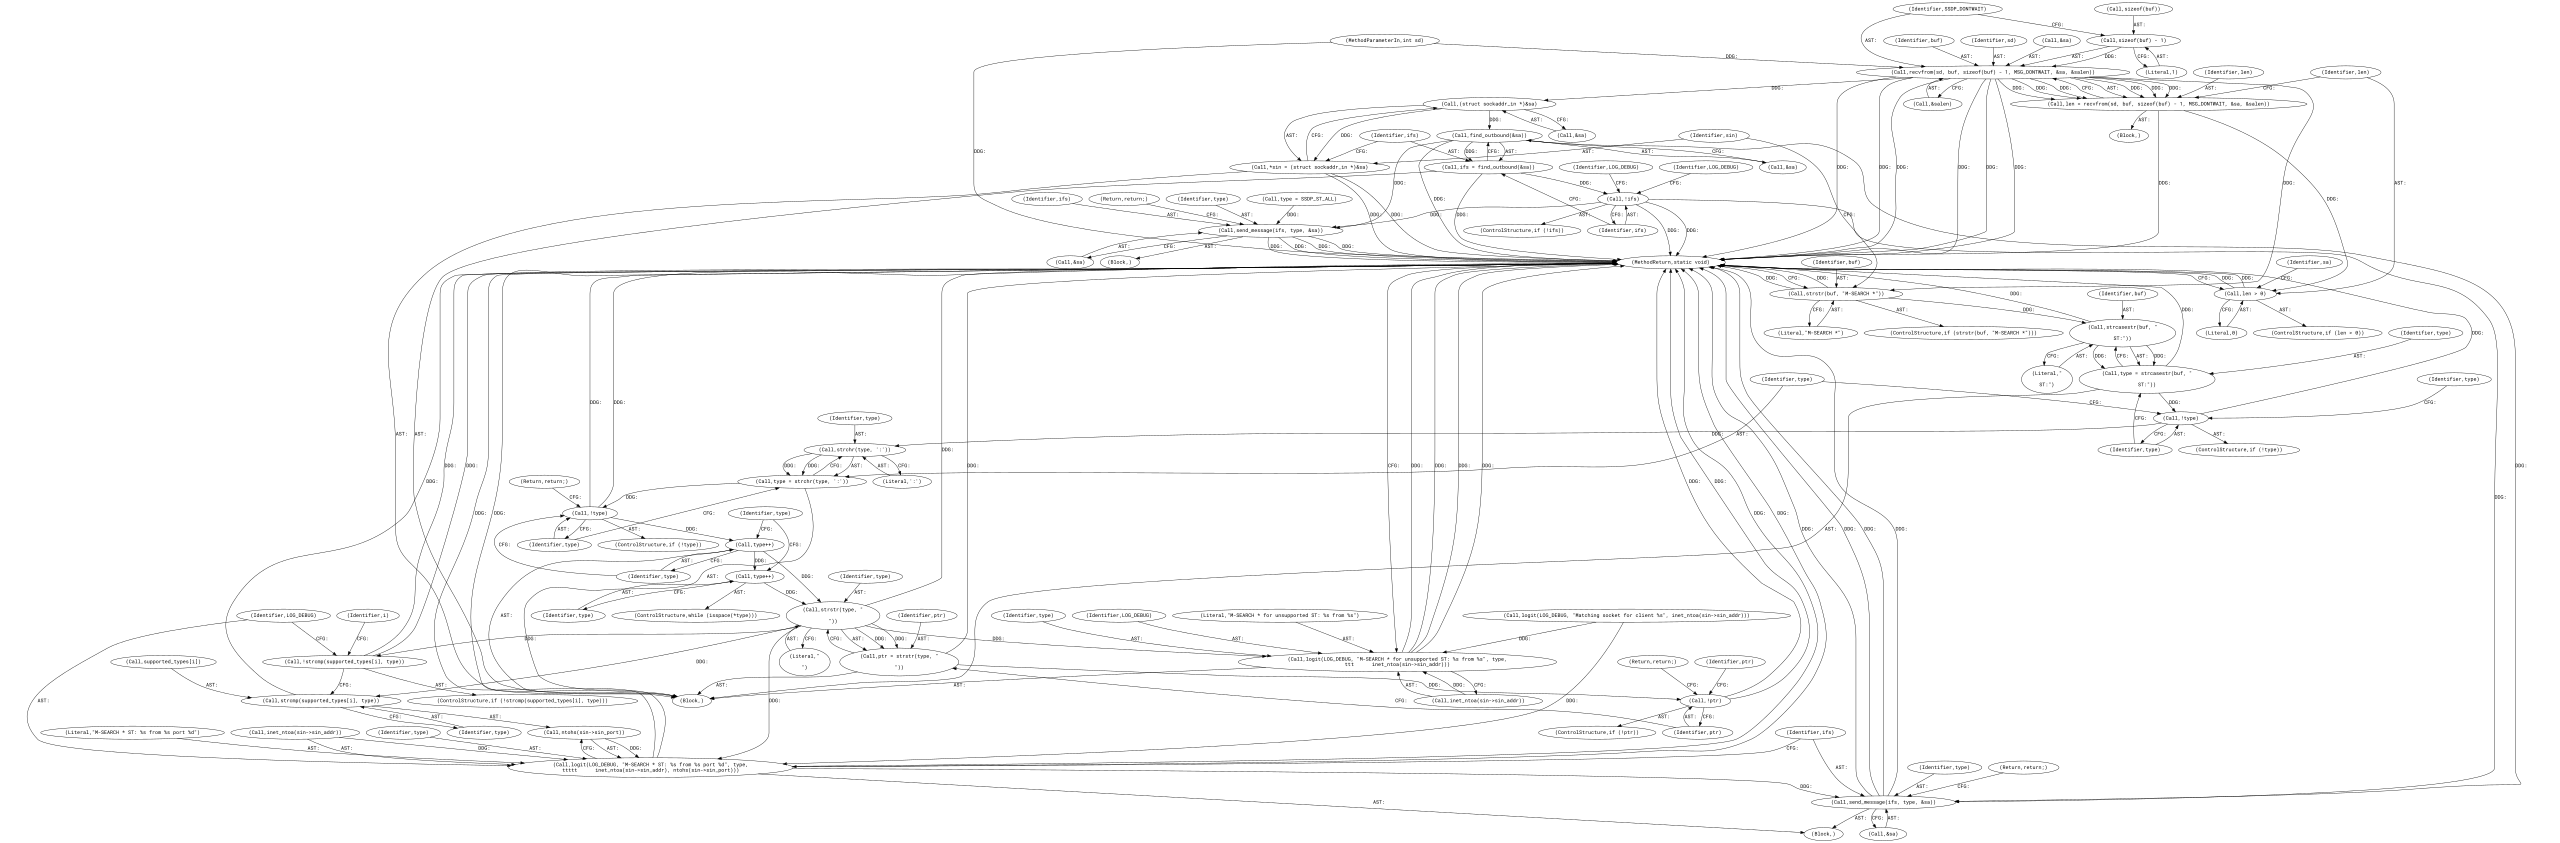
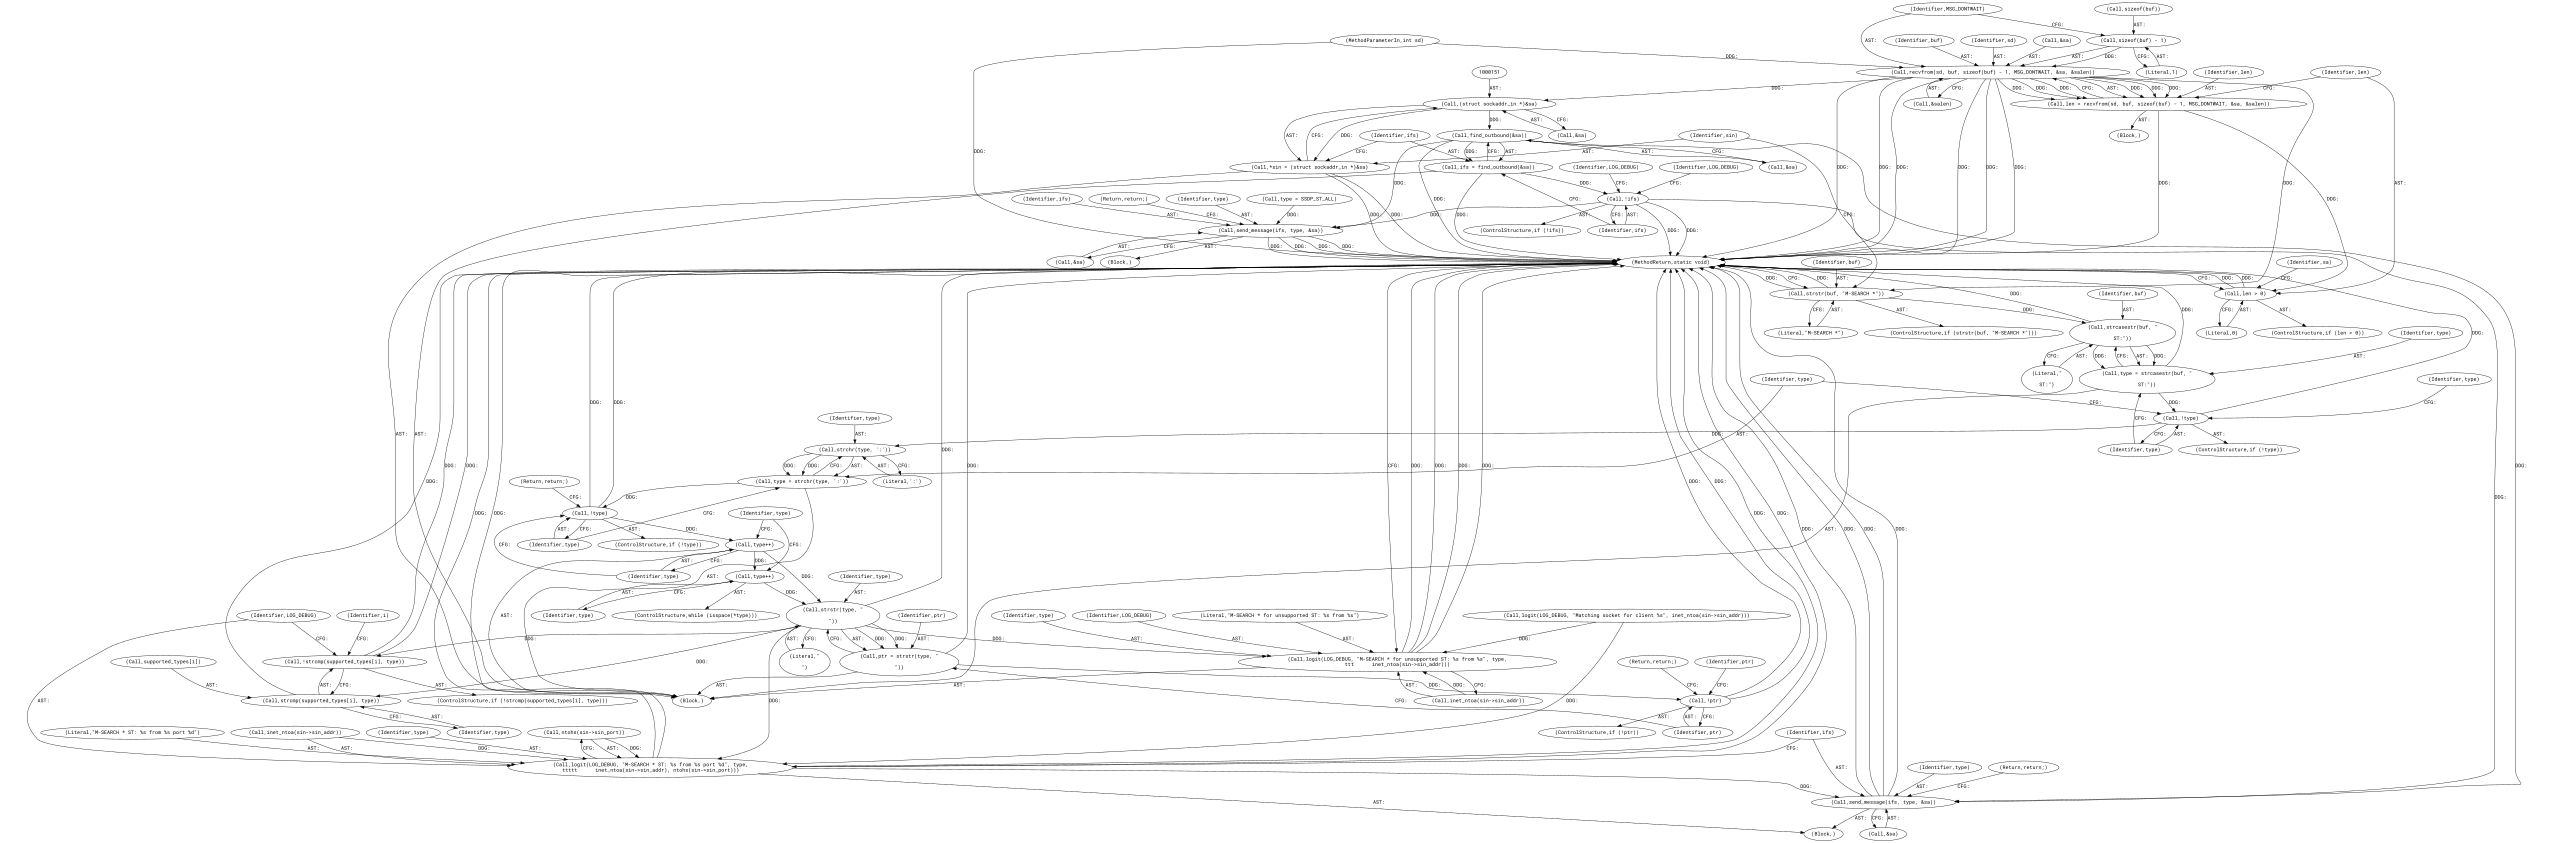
node "(Identifier,SSDP_DONTWAIT)": label "(Identifier,SSDP_DONTWAIT)" -> "(Identifier,MSG_DONTWAIT)"
node "1000151": added
edge "(Call,strcmp(supported_types[i], type))" -> "(Call,ntohs(sin->sin_port))": now "(Call,strcmp(supported_types[i], type))" -> "(Call,!strcmp(supported_types[i], type))"
